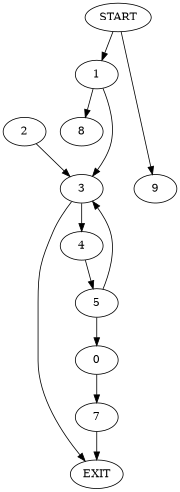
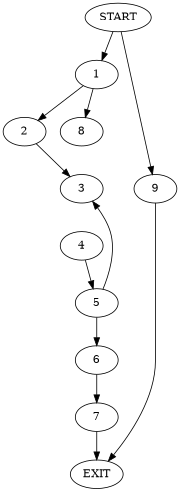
edge "1" -> "3": now "1" -> "2"
edge "3" -> "4": removed
edge "3" -> "EXIT": now "9" -> "EXIT"
node "0": label "0" -> "6"
